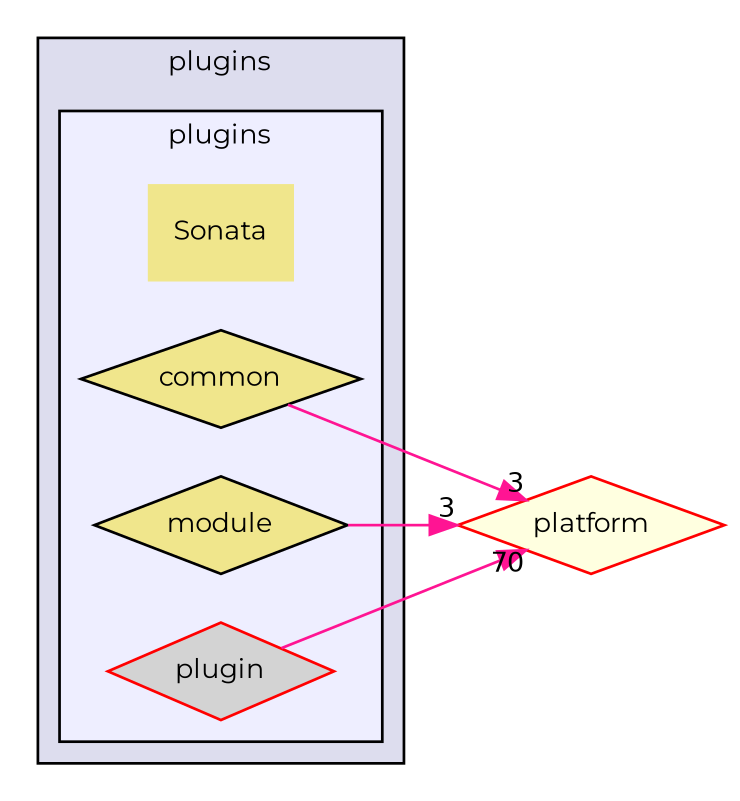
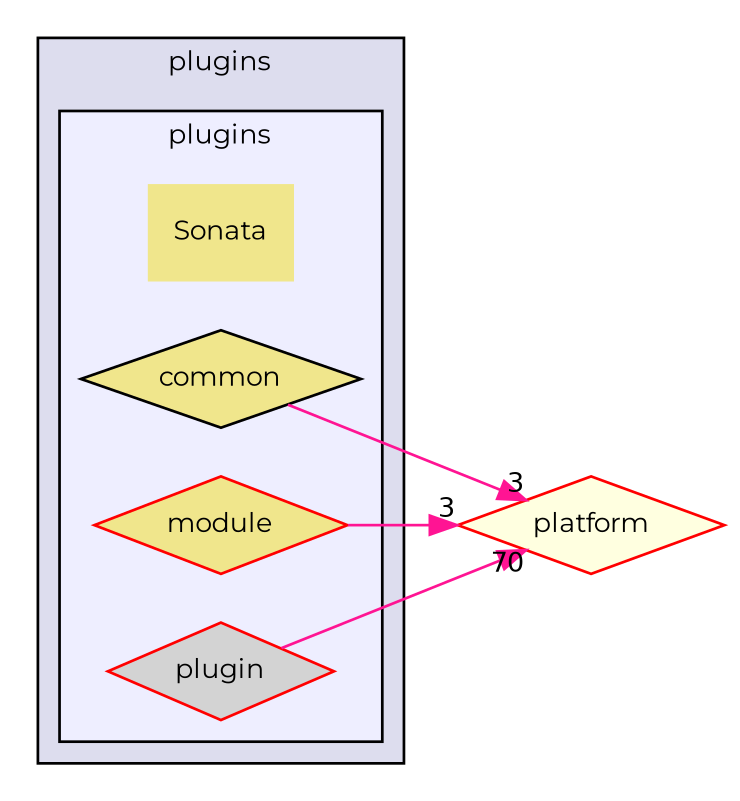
node "module": color black -> red
